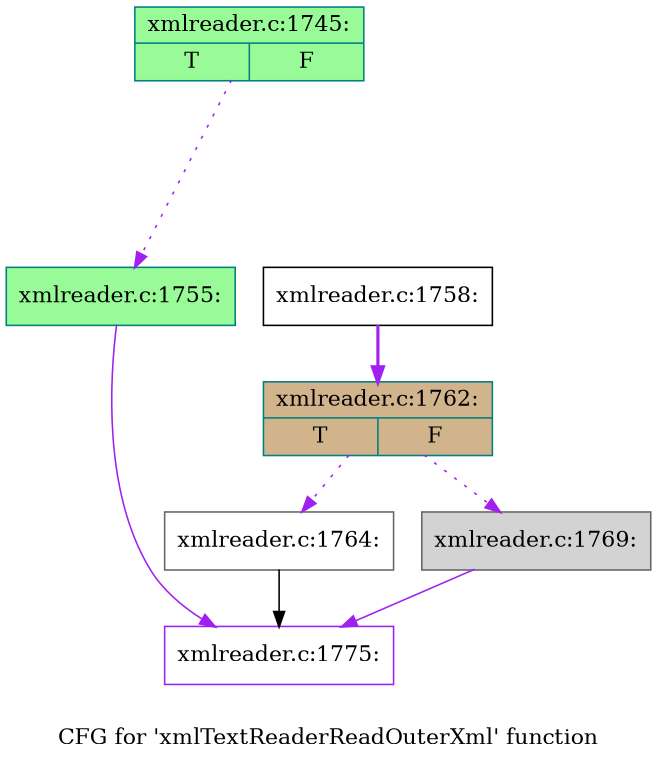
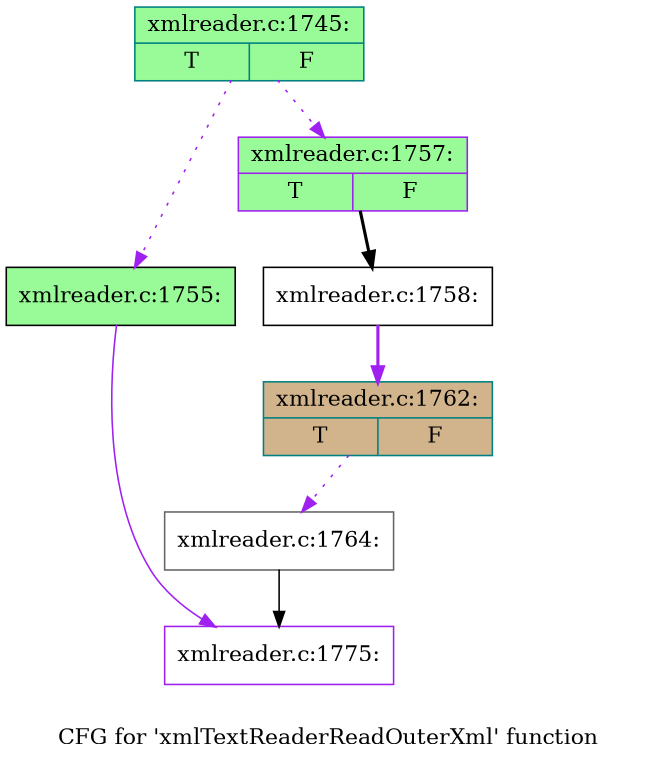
node "xmlreader.c:1757:": added
node "xmlreader.c:1755:": color teal -> black
node "xmlreader.c:1769:": removed
